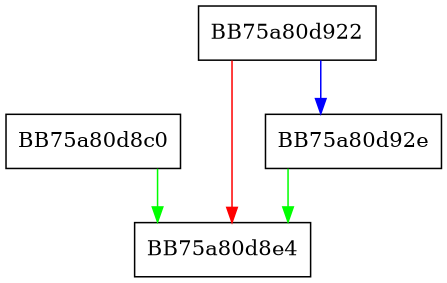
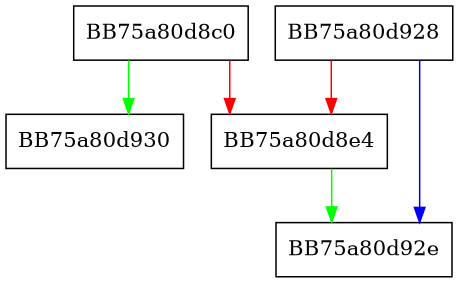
node "BB75a80d922": label "BB75a80d922" -> "BB75a80d928"
node "BB75a80d930": added
edge "BB75a80d8c0" -> "BB75a80d8e4": color green -> red
edge "BB75a80d92e" -> "BB75a80d8e4": reversed
